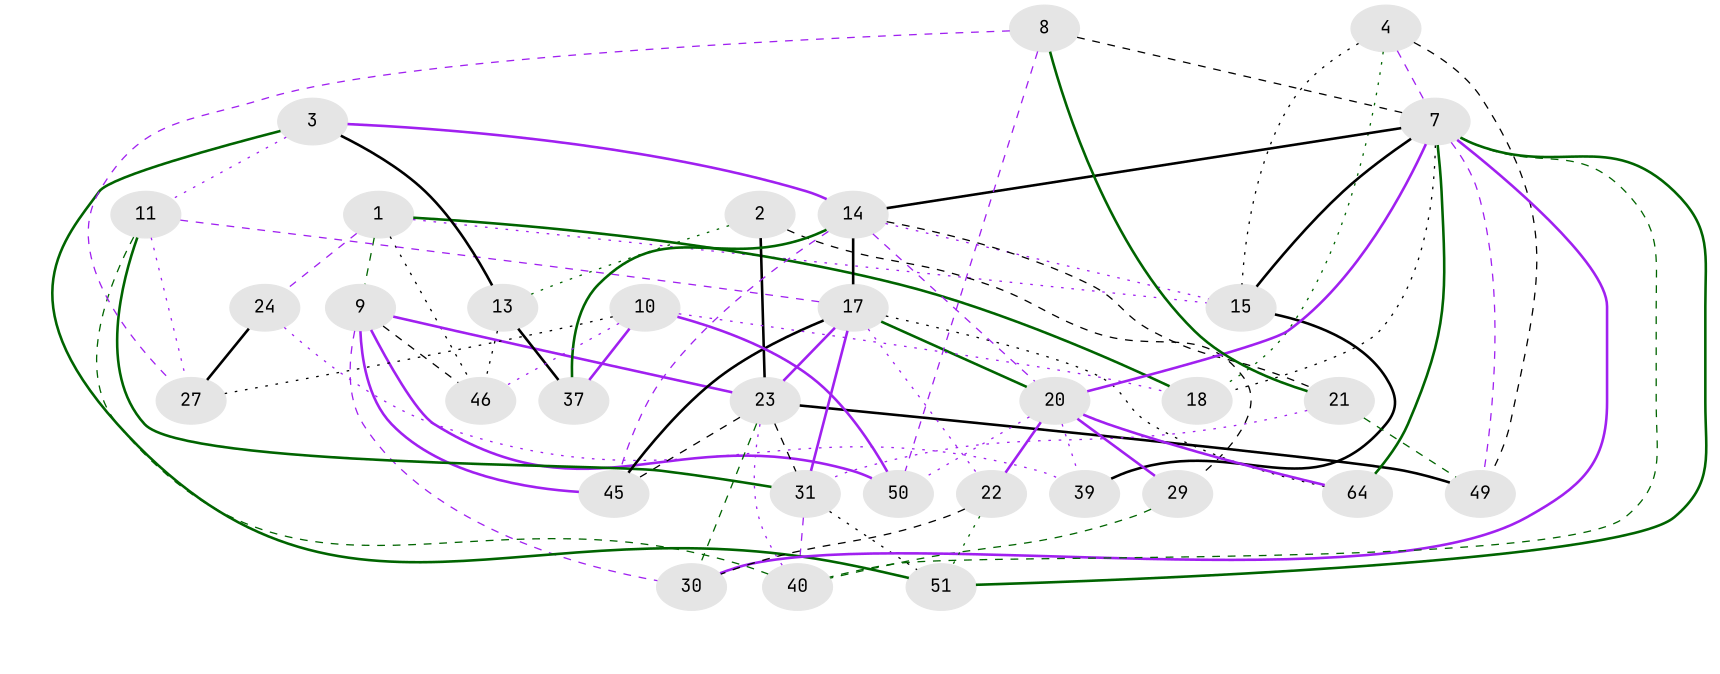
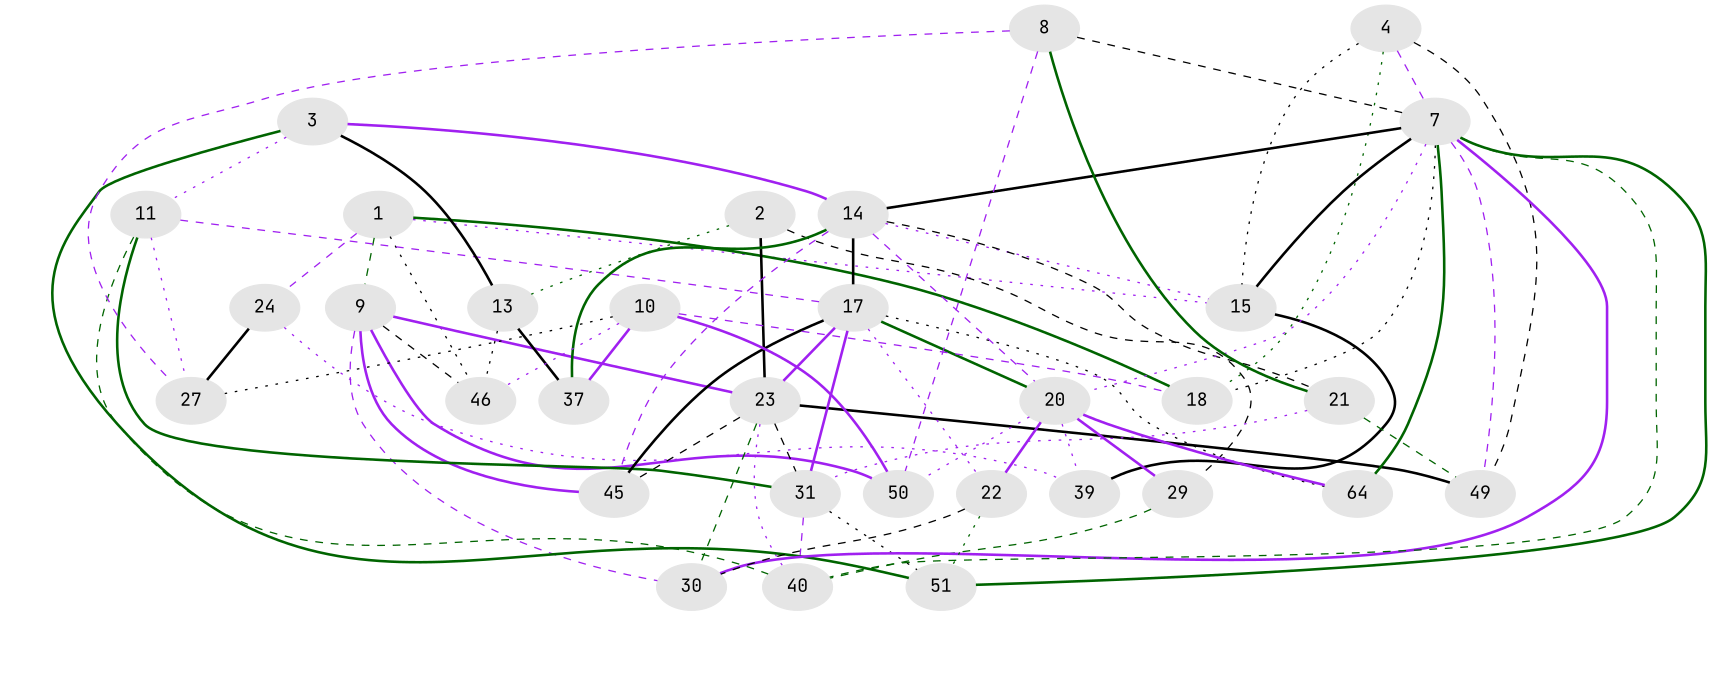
edge "7" -- "20": style bold -> dotted
edge "10" -- "18": style dotted -> dashed
